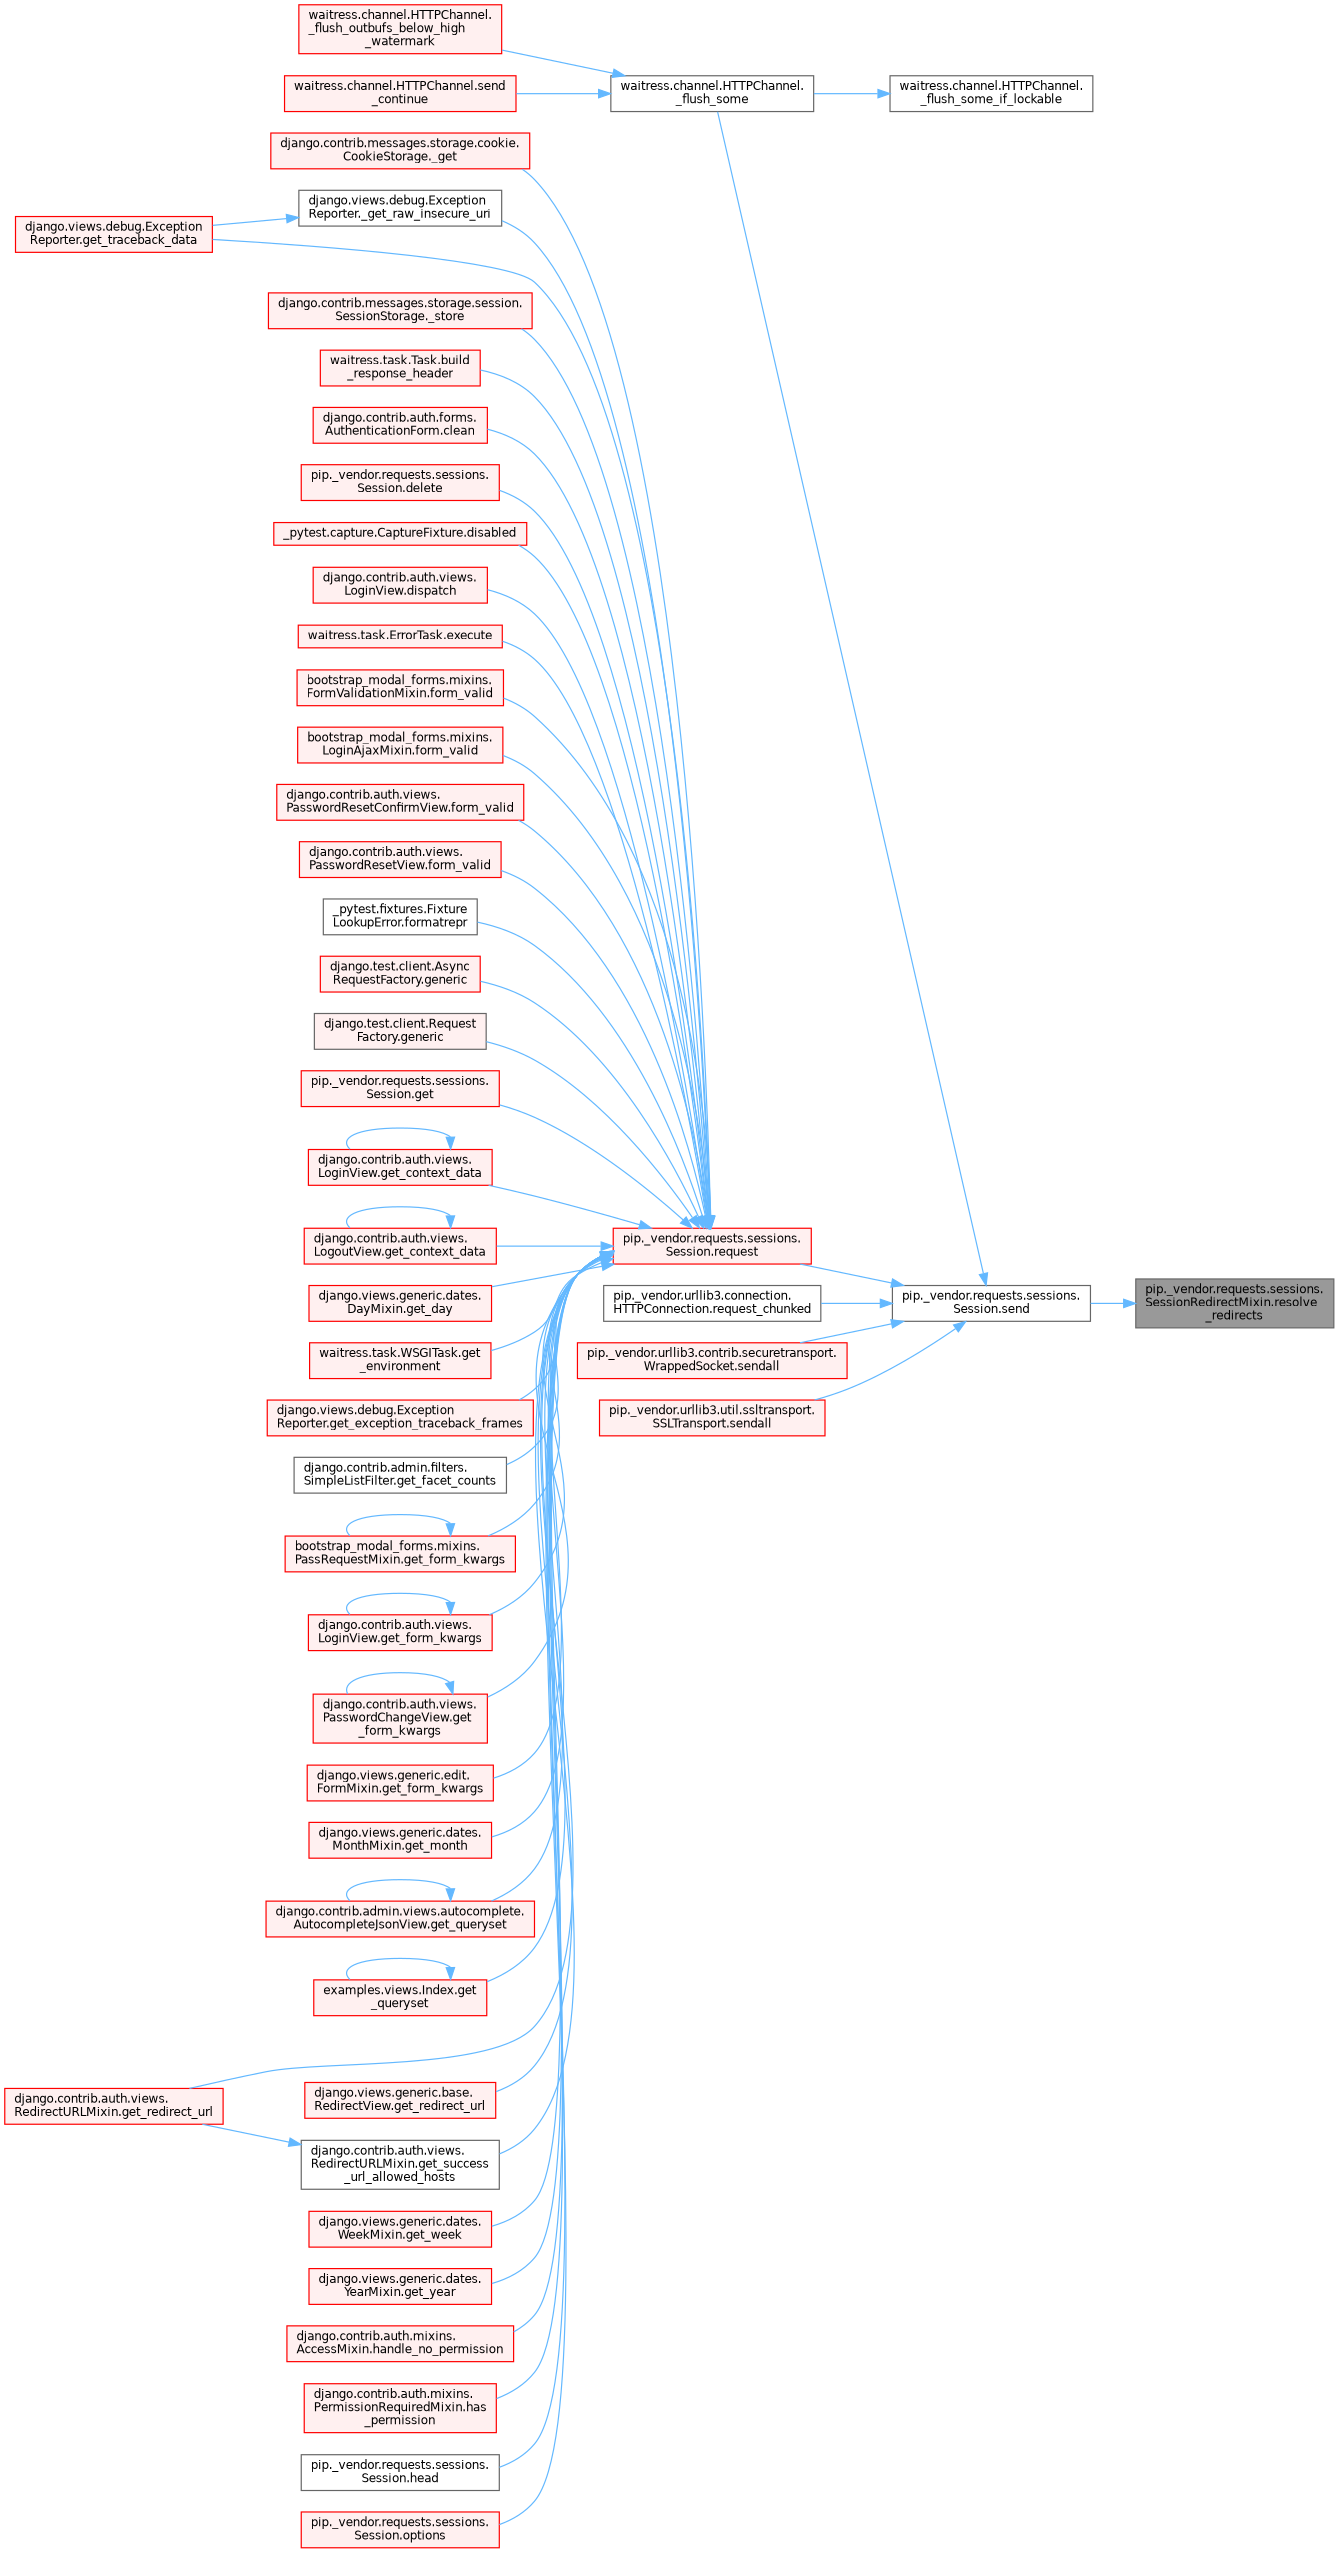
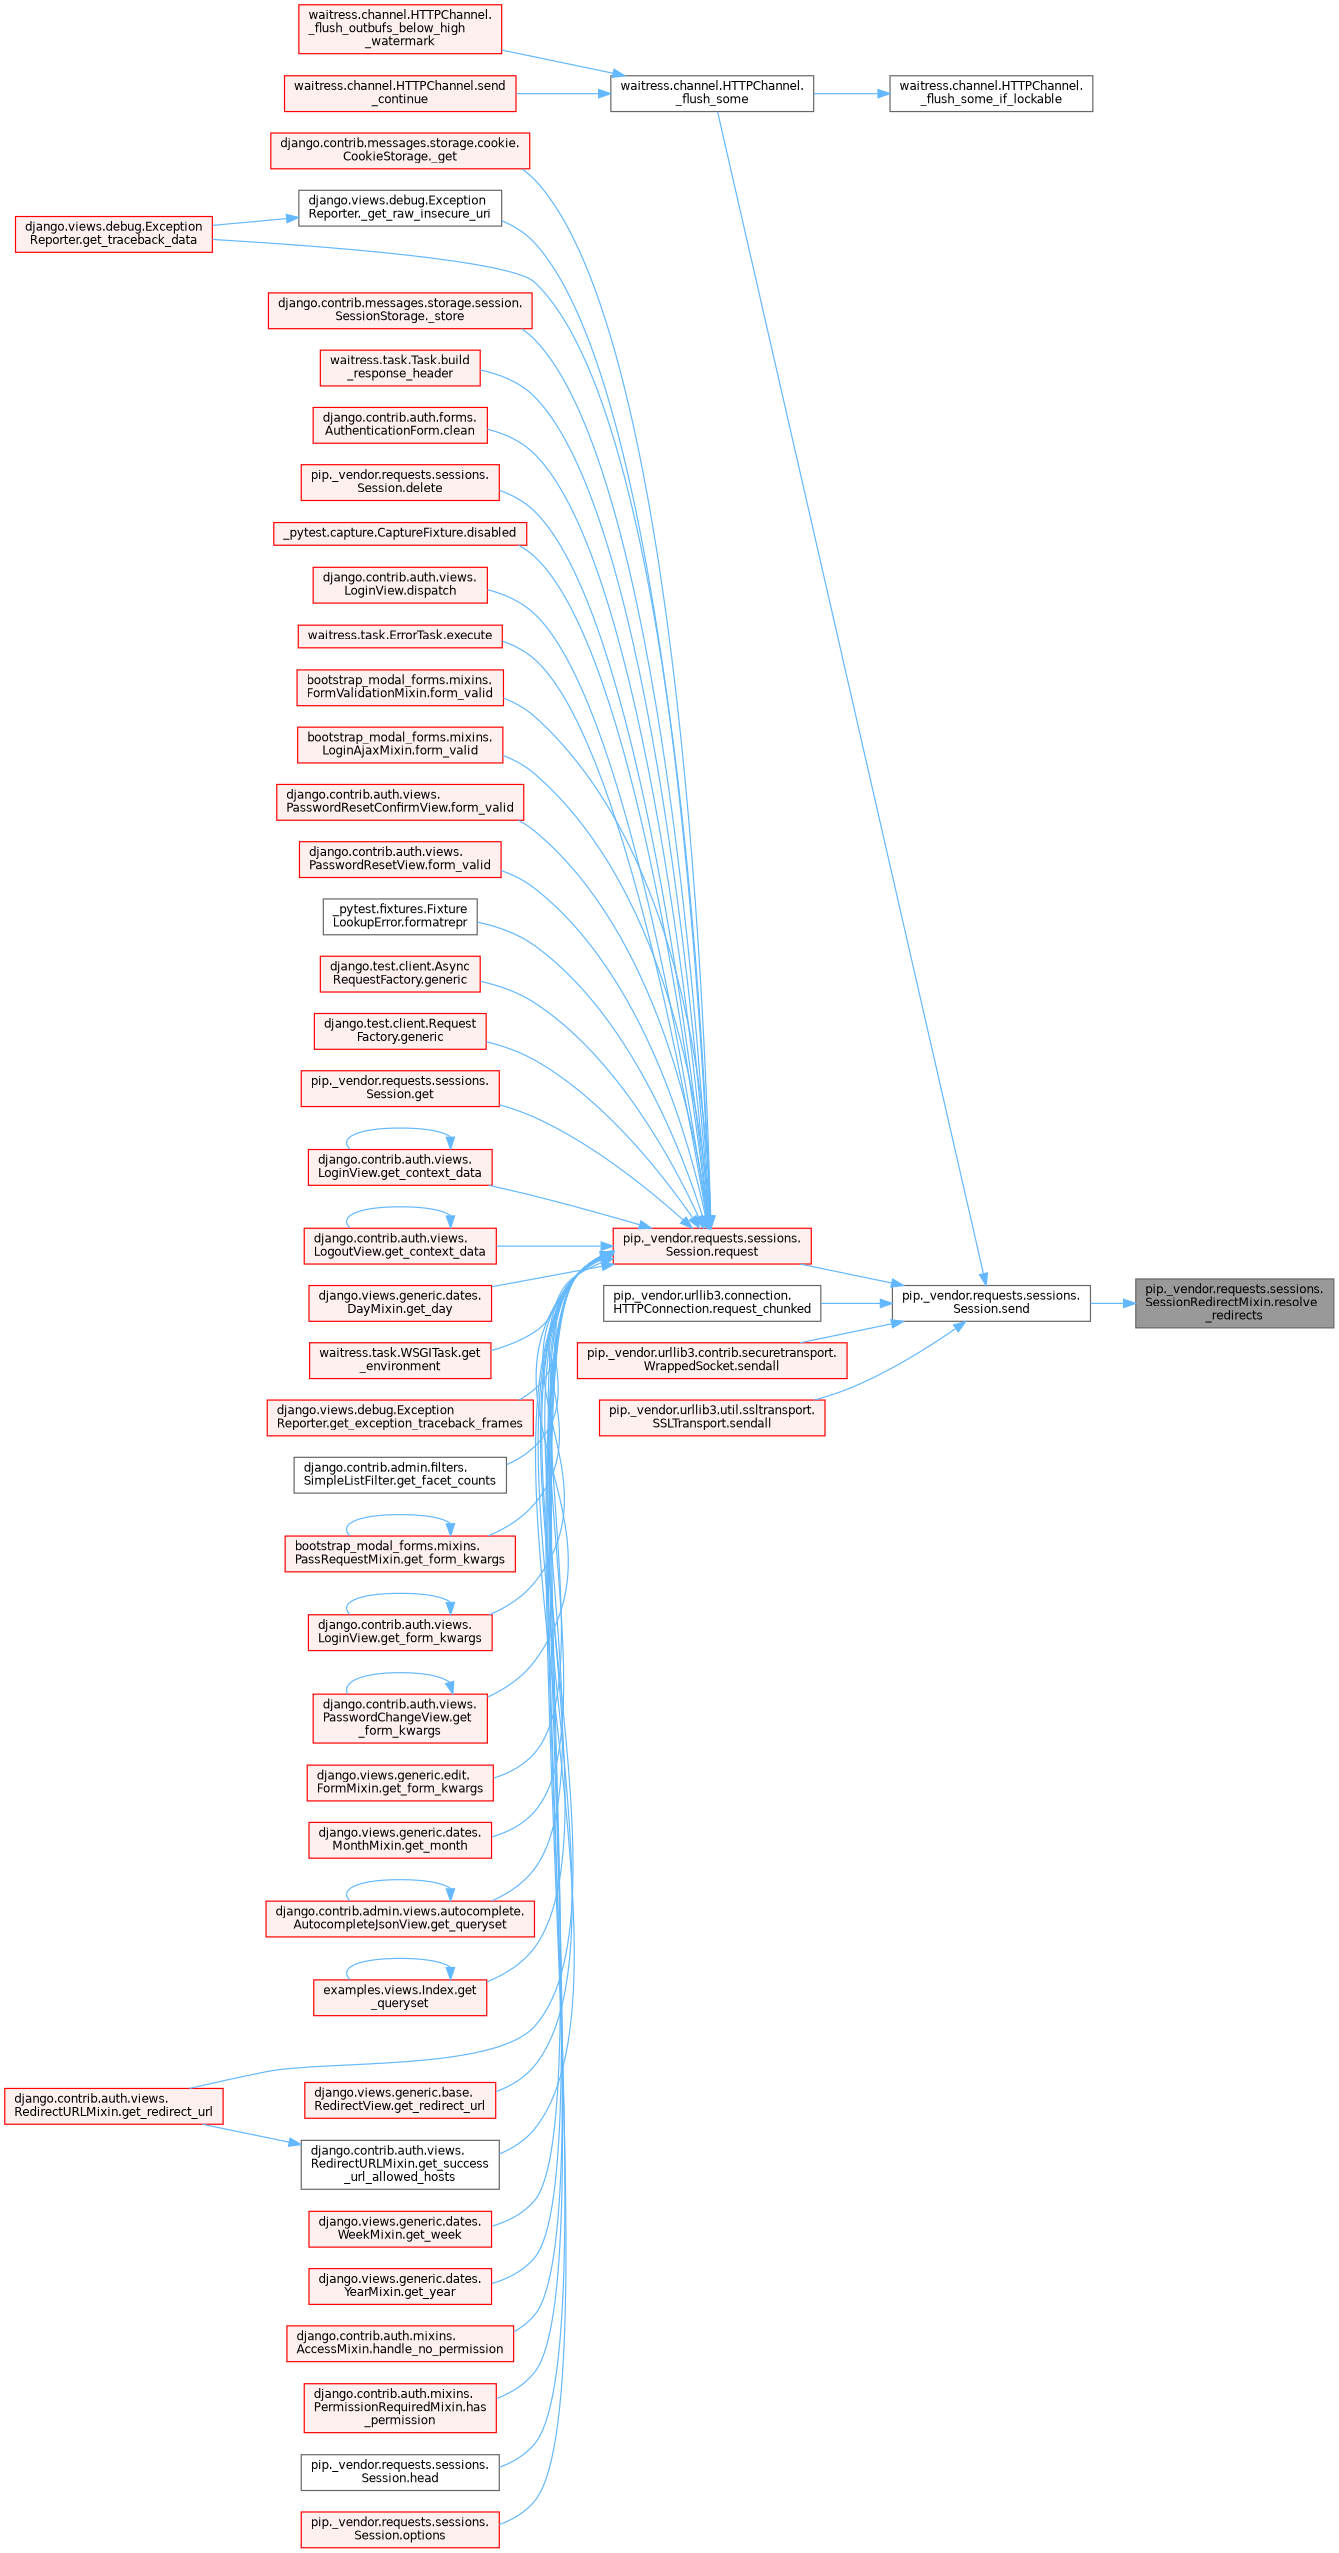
node "django.test.client.Request Factory.generic": color grey40 -> red
